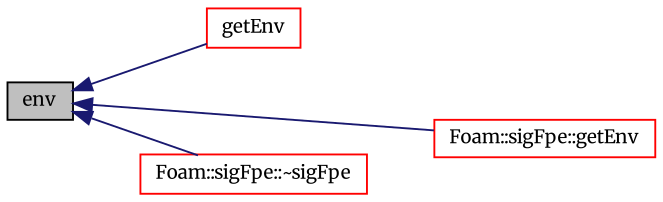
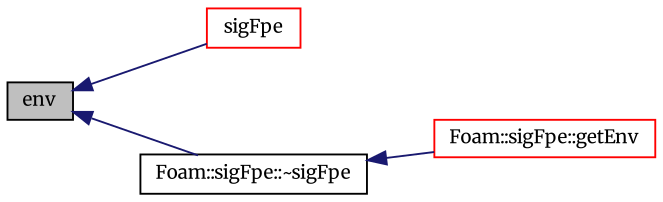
node "getEnv": label "getEnv" -> "sigFpe"
edge "Foam::sigFpe::getEnv" -> "env": now "Foam::sigFpe::getEnv" -> "Foam::sigFpe::~sigFpe"
node "Foam::sigFpe::~sigFpe": color red -> black
